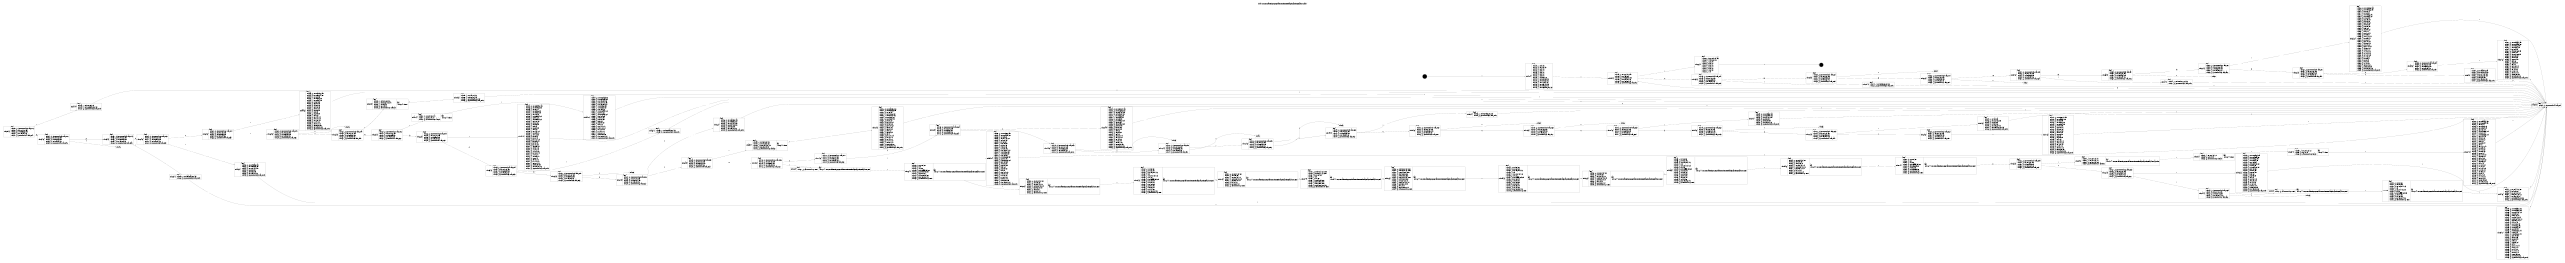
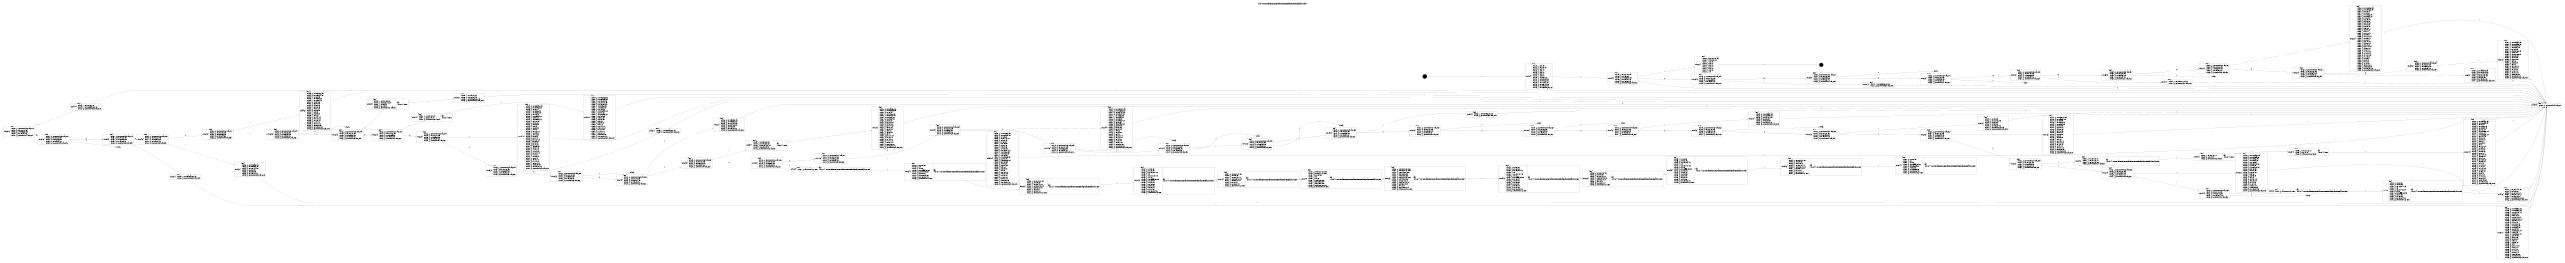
edge "0x401e01 [40]" -> "0x401848 [25]": now "0x40182f [25]" -> "0x401848 [25]"
